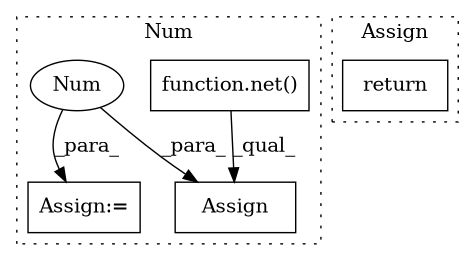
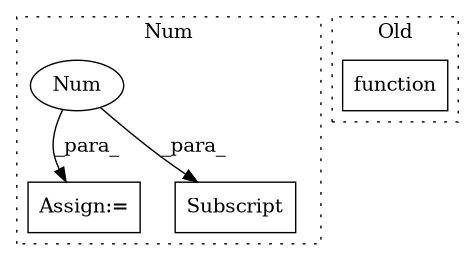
cluster "Assign": label "Assign" -> "Old"
node "function.net()": removed
node "return": label "return" -> "function"
node "Assign": label "Assign" -> "Subscript"
